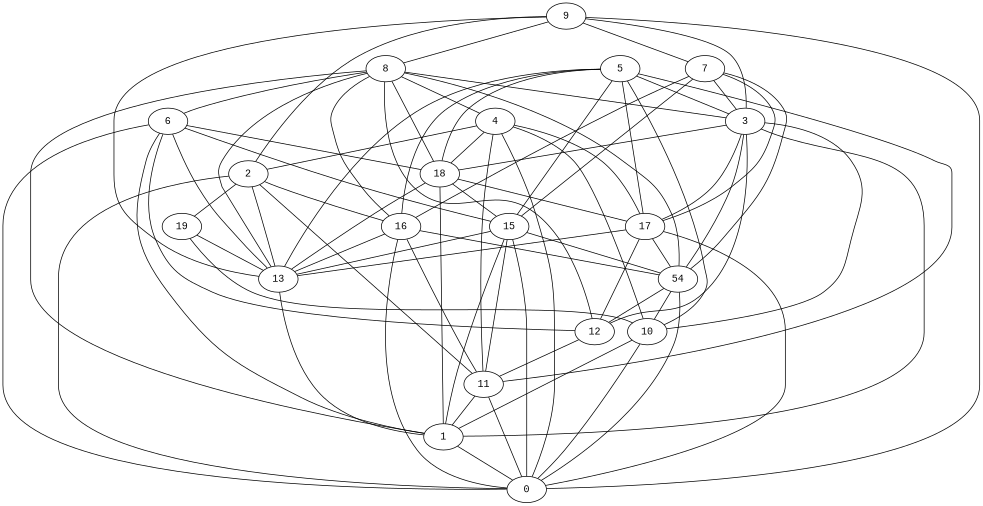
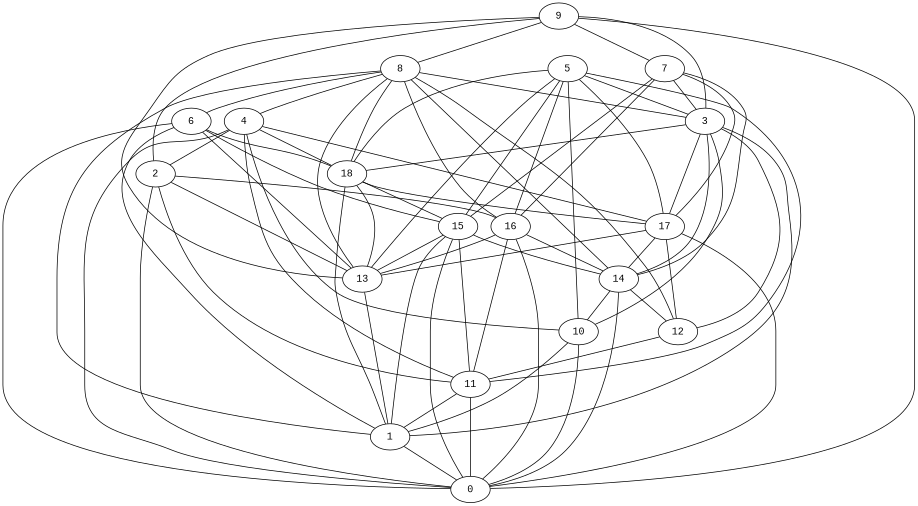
node "19": removed
node "54": label "54" -> "14"
edge "6" -- "12": removed
